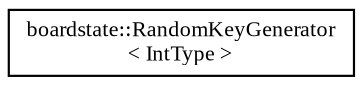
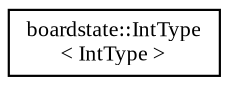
node "boardstate::RandomKeyGenerator < IntType >": label "boardstate::RandomKeyGenerator < IntType >" -> "boardstate::IntType < IntType >"
